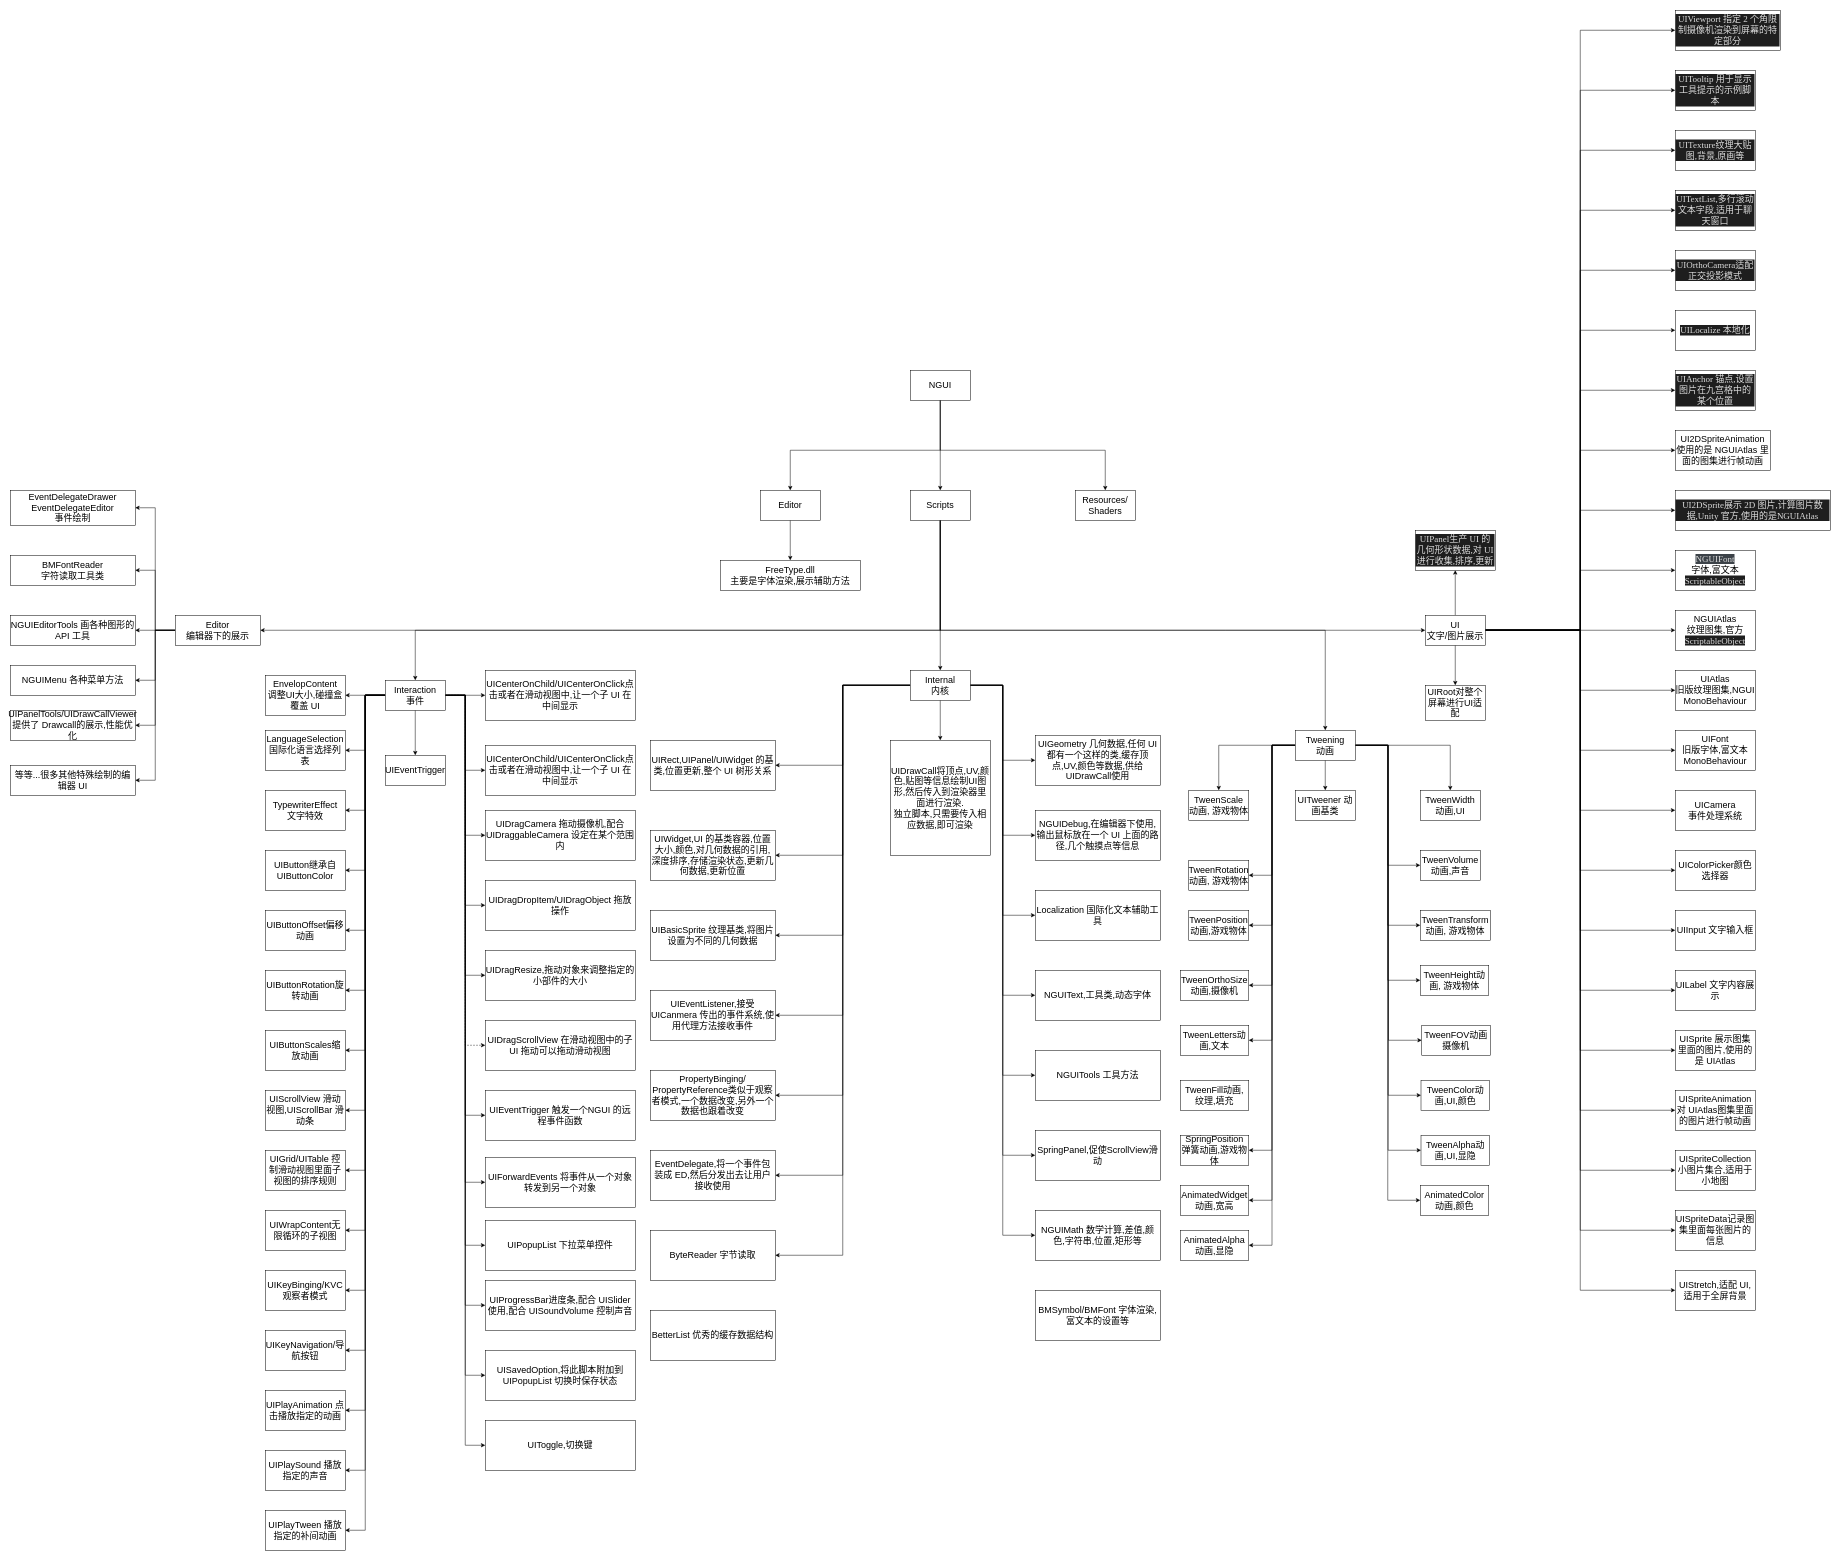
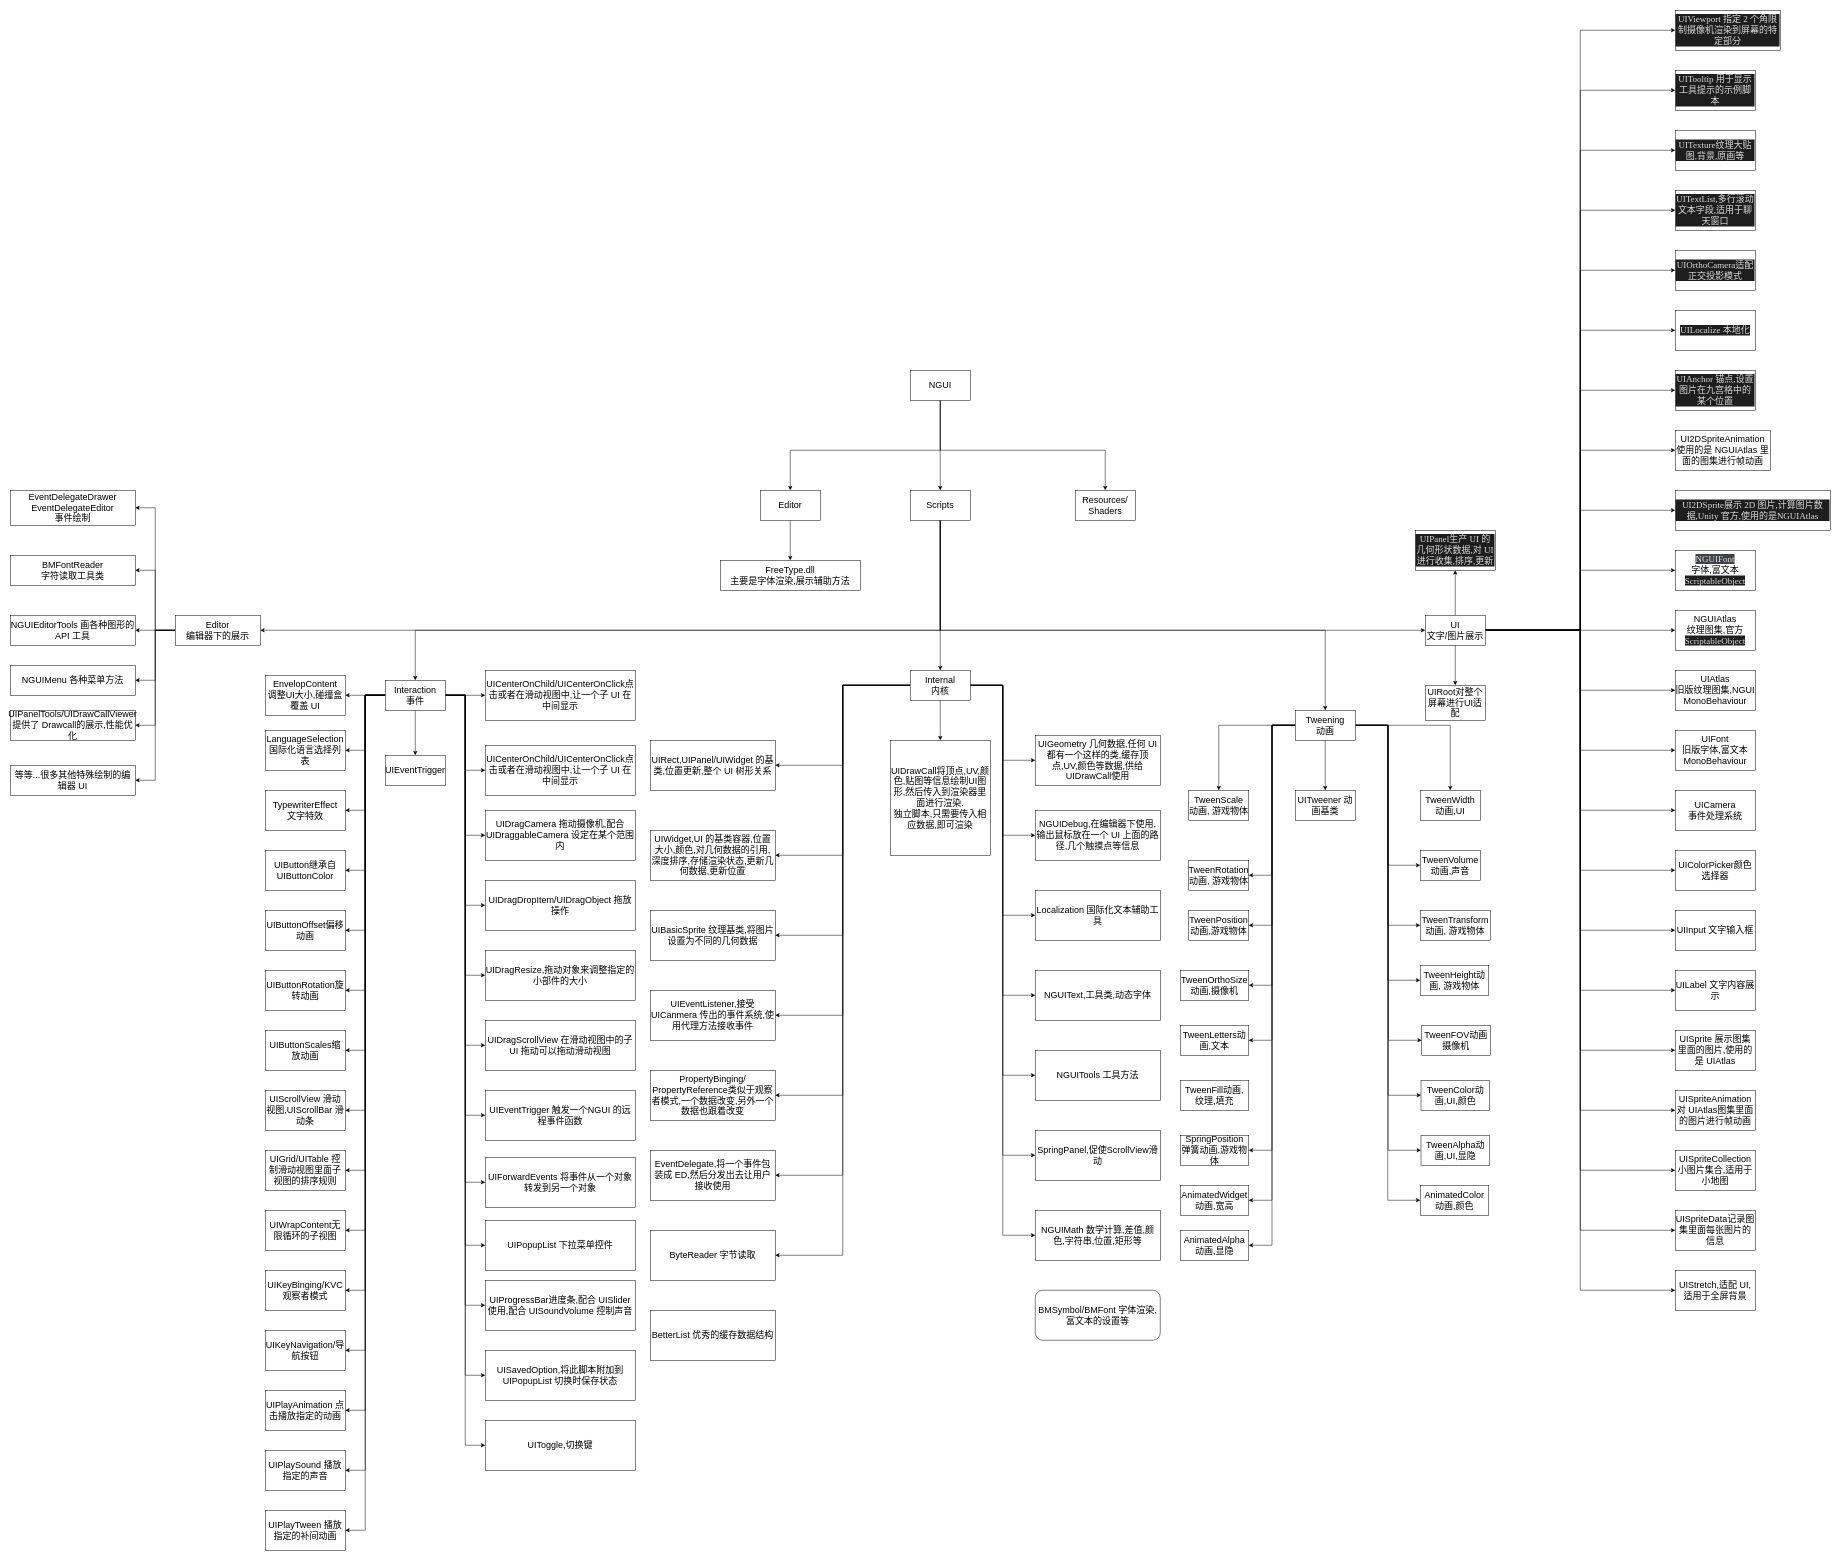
node "Tweening 动画": moved (1325, 745) -> (1325, 725)
edge "Interaction 事件" -> "UIDragScrollView 在滑动视图中的子 UI 拖动可以拖动滑动视图": style dashed -> solid
node "BMSymbol/BMFont 字体渲染,富文本的设置等": shape rectangle -> rounded rectangle
